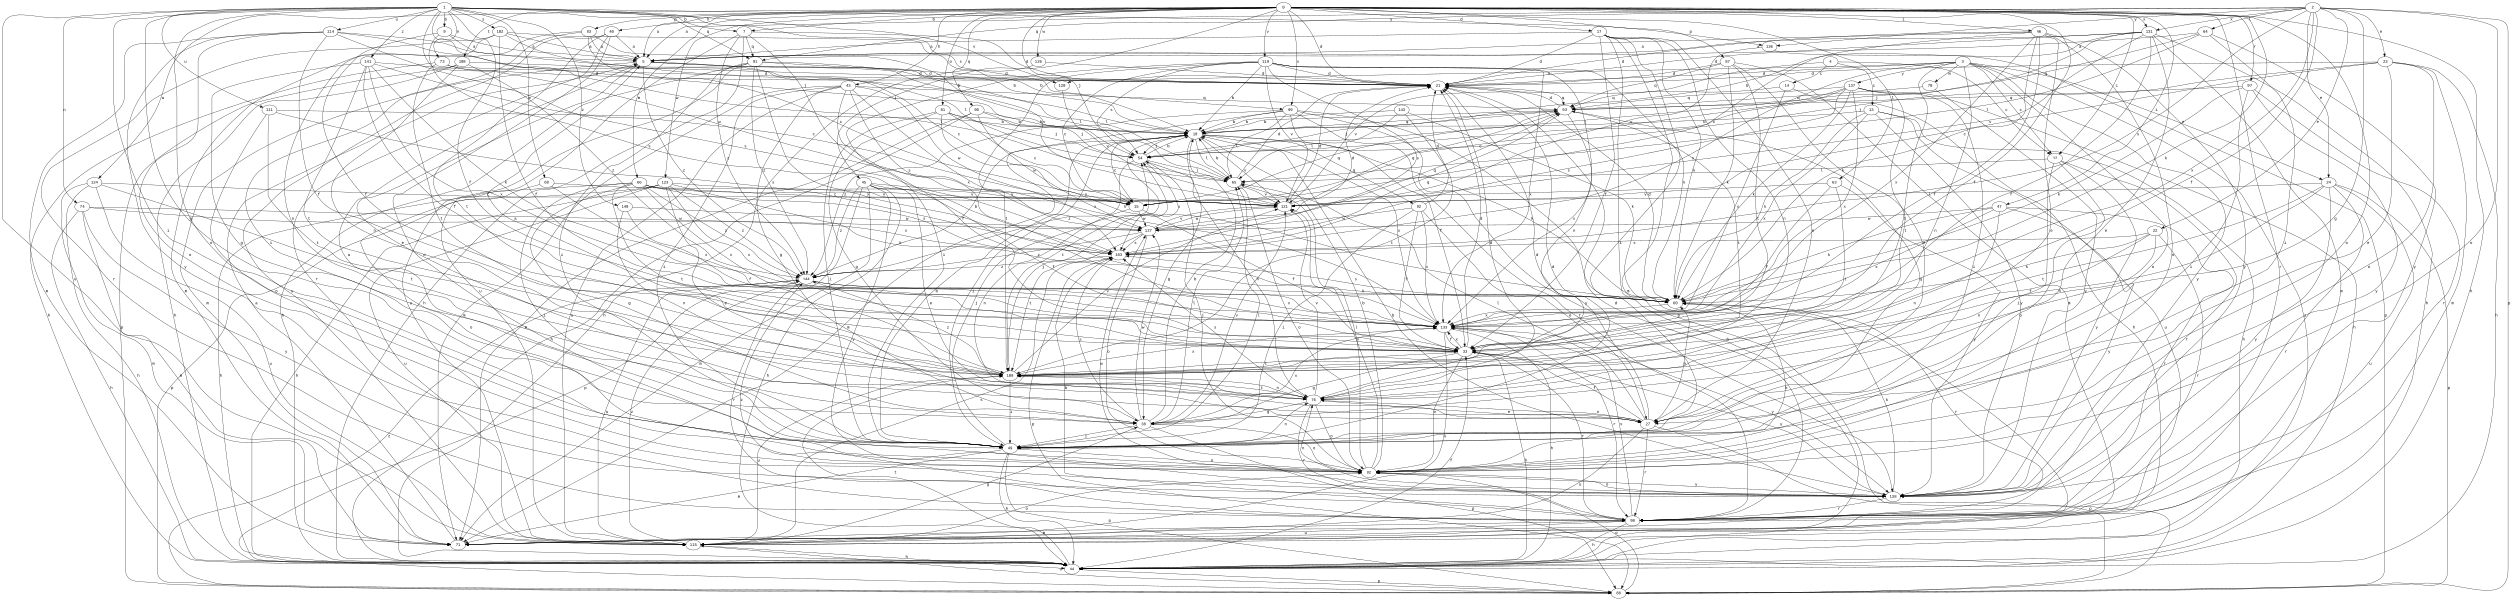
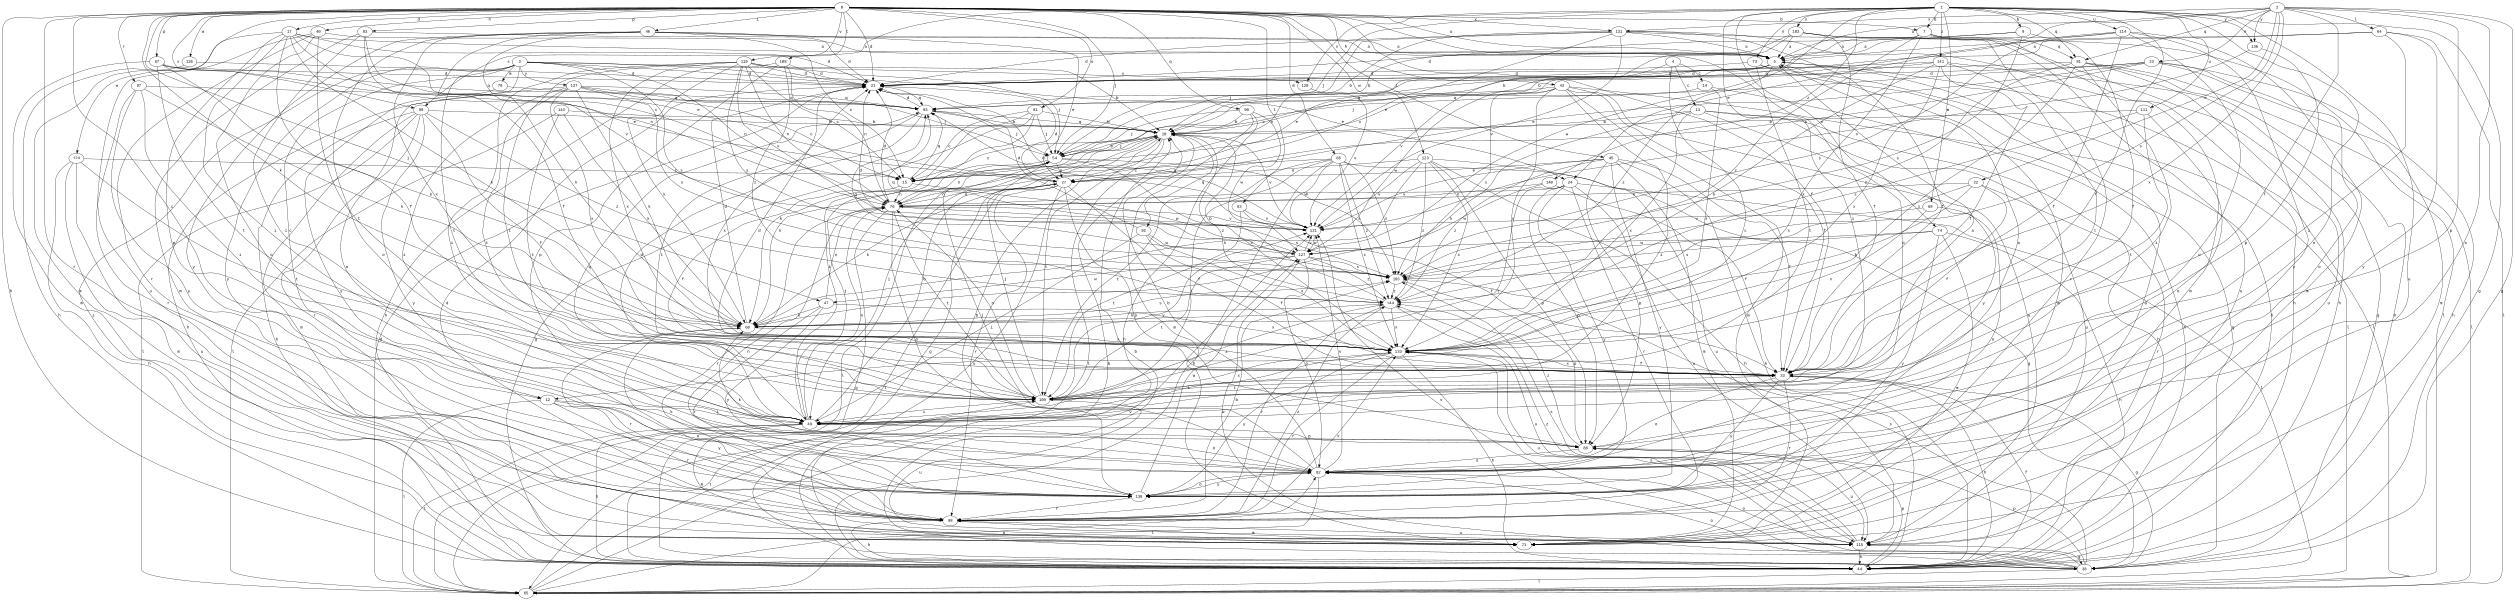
edge "119" -> "54": label "s" -> "j"
edge "24" -> "121": now "24" -> "65"
edge "47" -> "127": reversed
edge "92" -> "27": now "54" -> "27"
edge "63" -> "138": removed, label "y"
edge "38" -> "49": now "133" -> "49"
